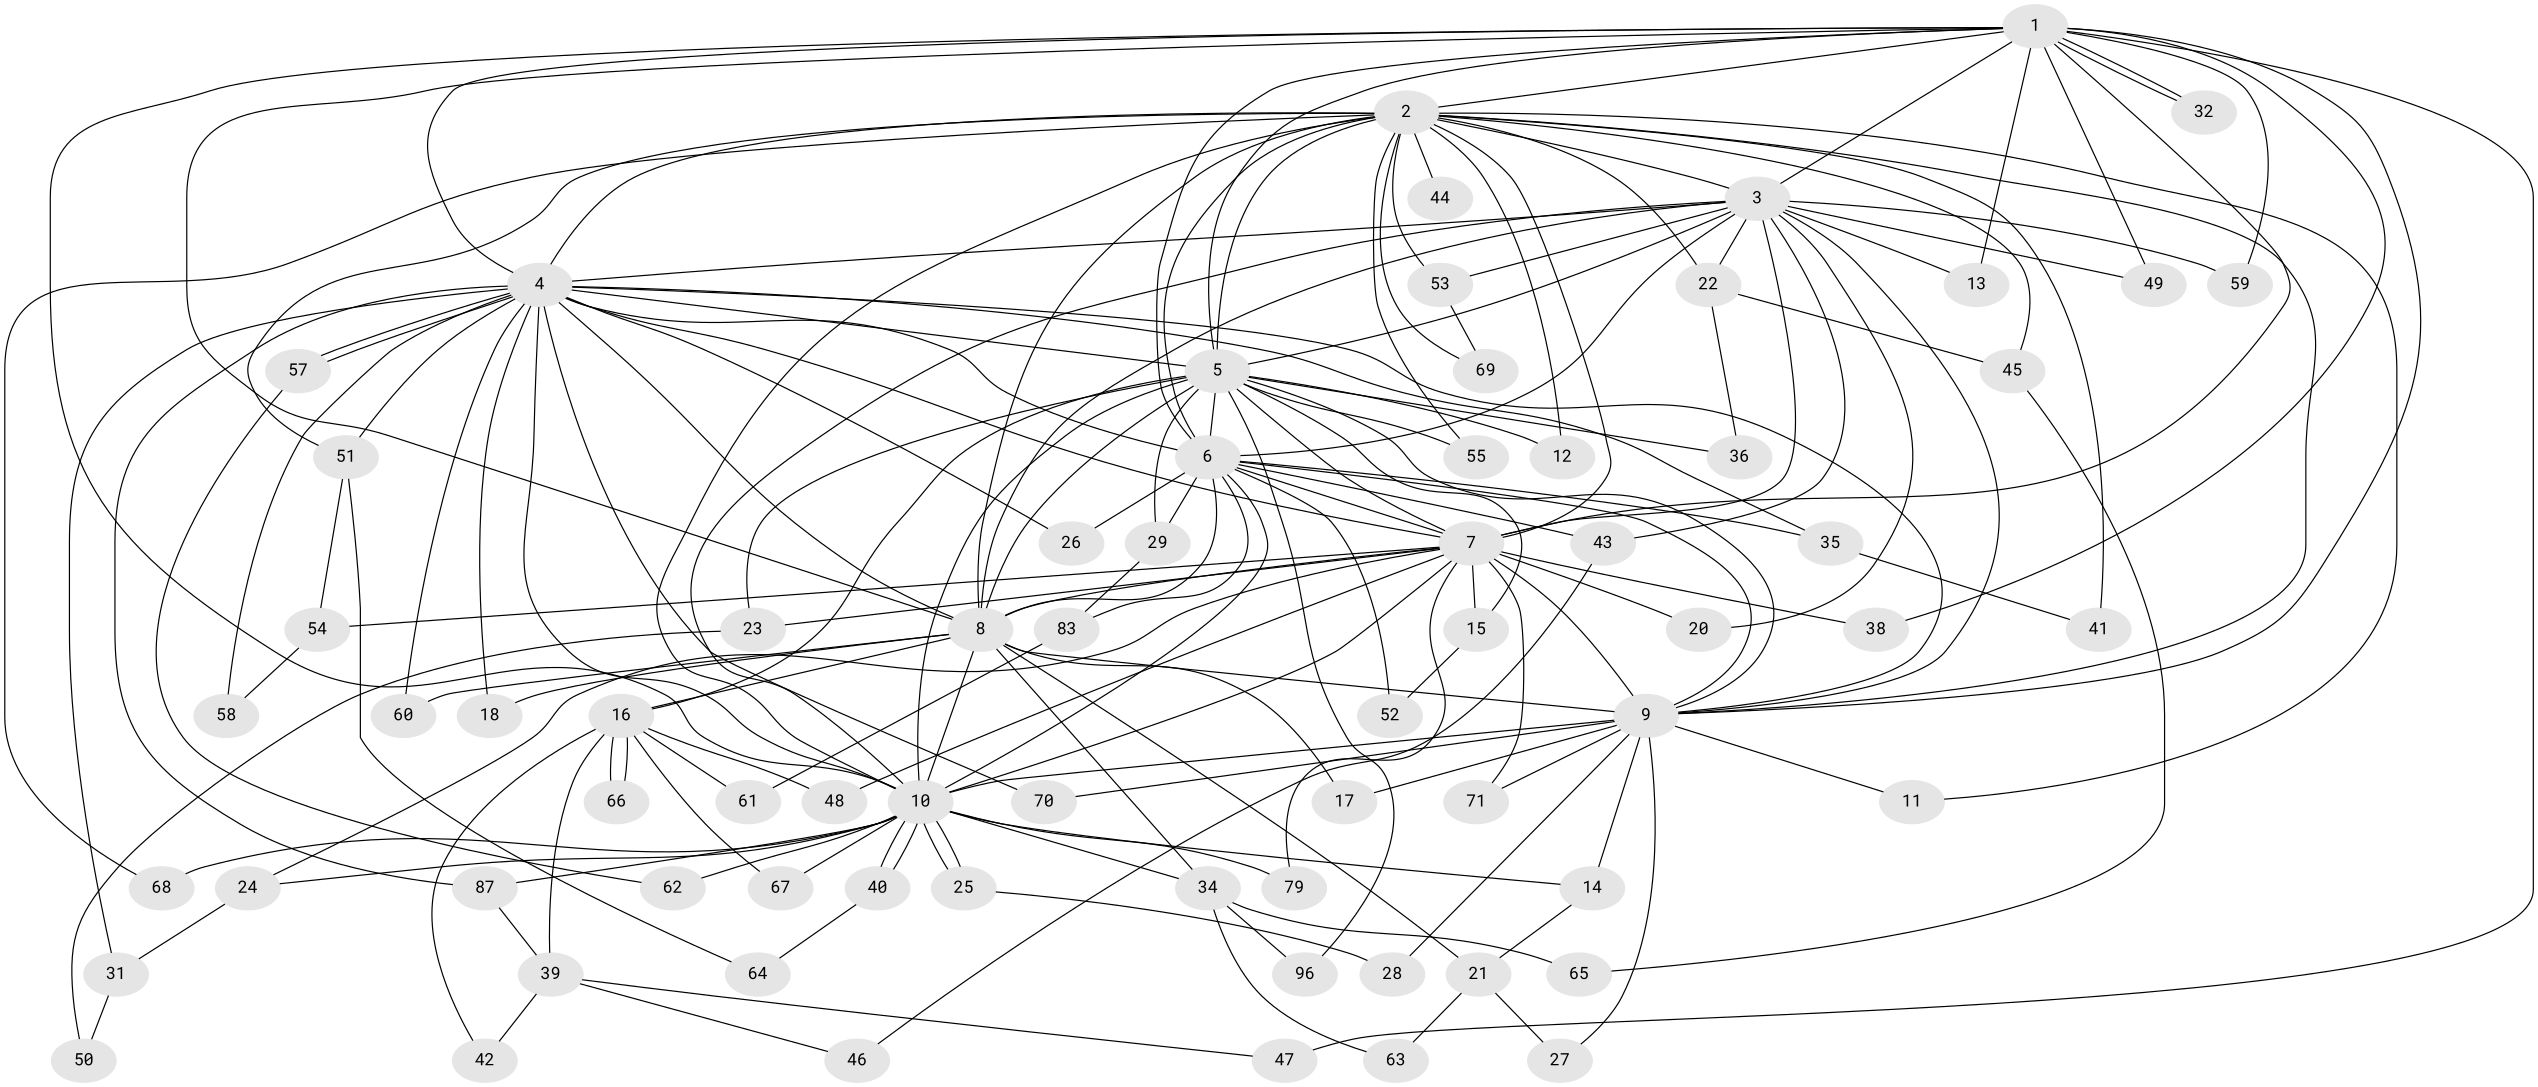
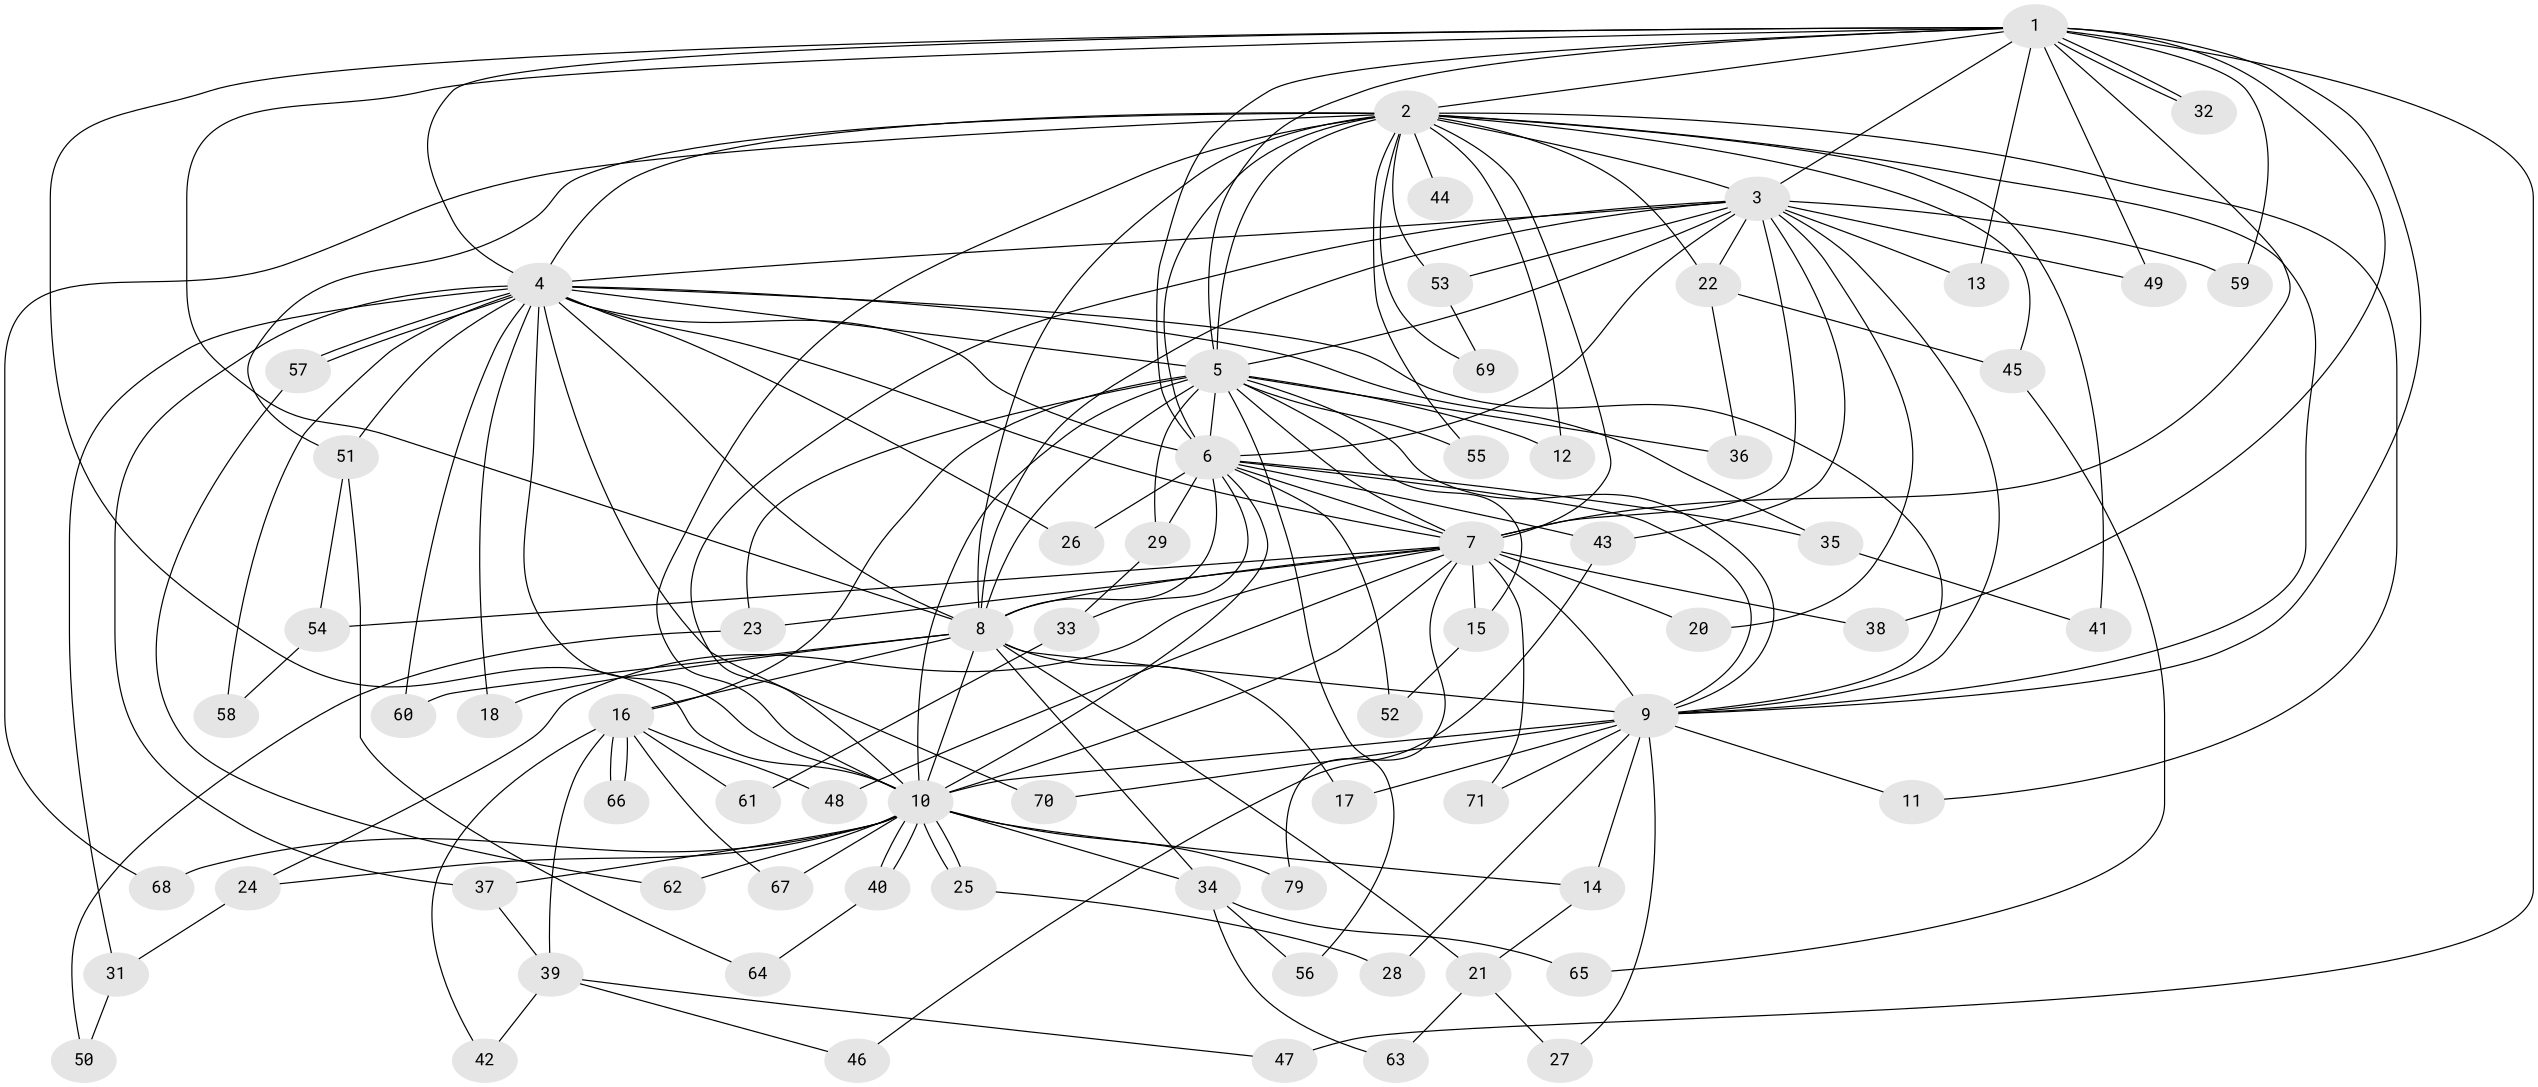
node "83": label "83" -> "33"
node "87": label "87" -> "37"
node "96": label "96" -> "56"
